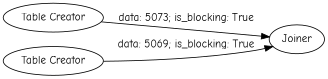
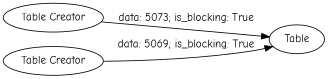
node "Joiner": label "Joiner" -> "Table"
